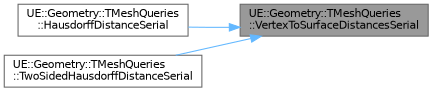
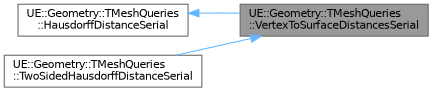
edge "UE::Geometry::TMeshQueries ::HausdorffDistanceSerial" -> "UE::Geometry::TMeshQueries ::VertexToSurfaceDistancesSerial": reversed
